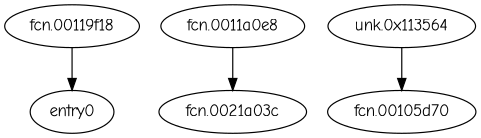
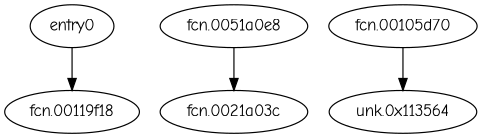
node "fcn.0011a0e8": label "fcn.0011a0e8" -> "fcn.0051a0e8"
edge "fcn.00119f18" -> "entry0": reversed
edge "unk.0x113564" -> "fcn.00105d70": reversed
